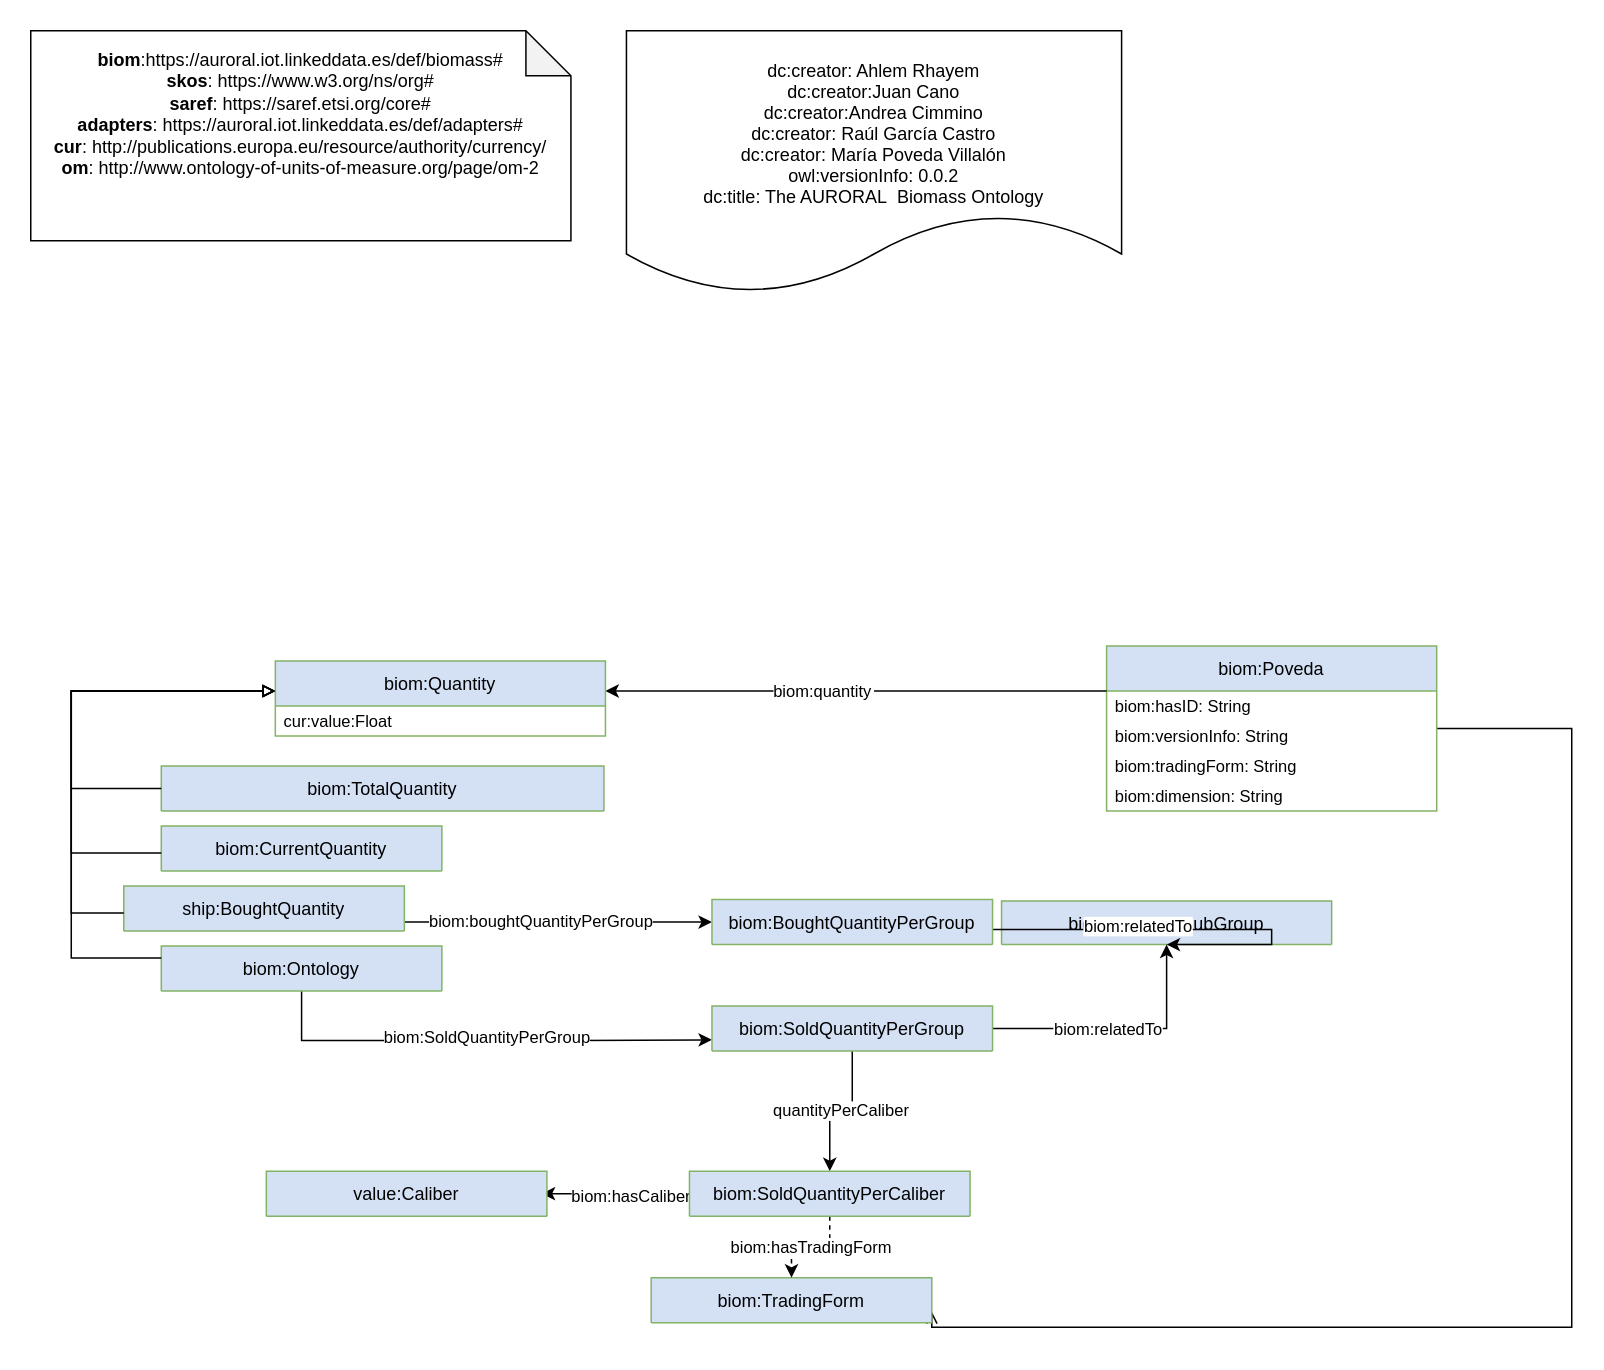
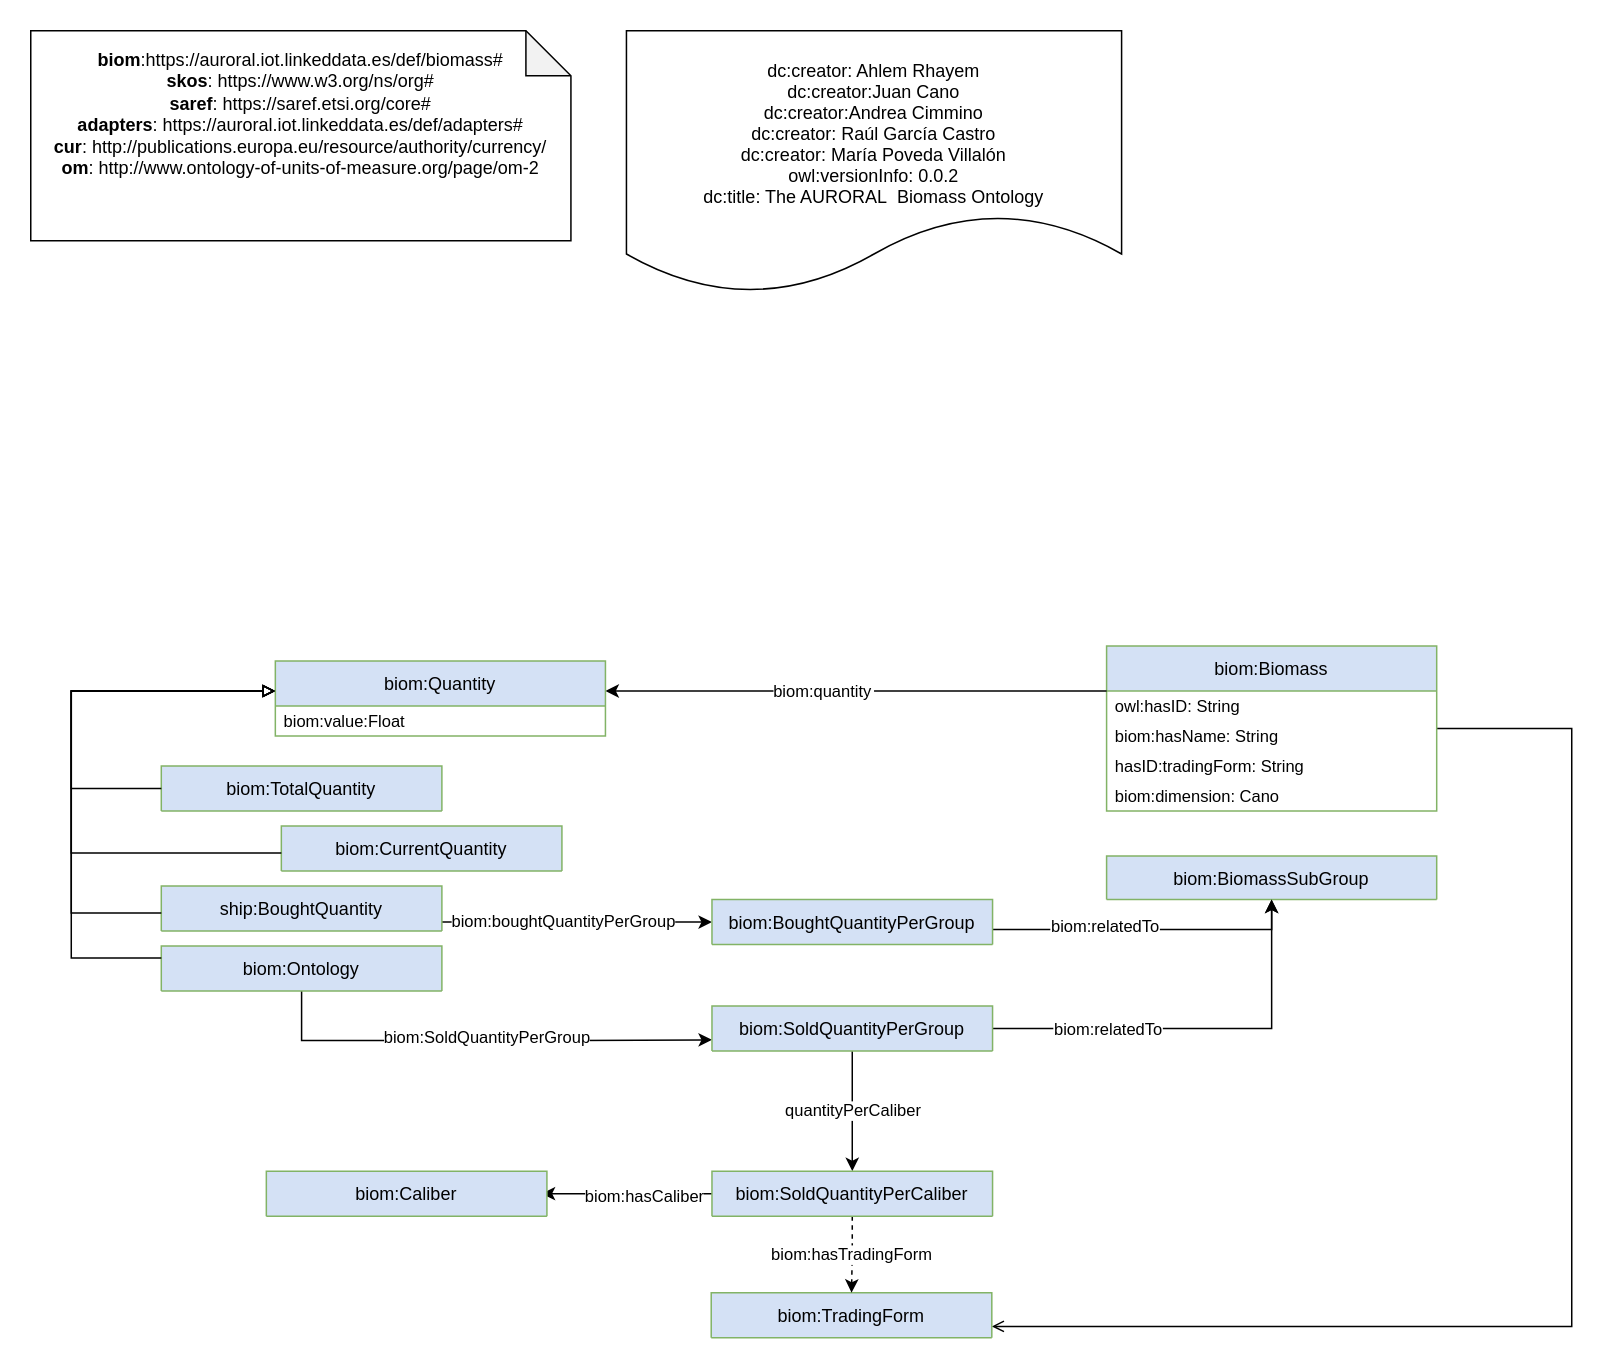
node "biom:Poveda": label "biom:Poveda" -> "biom:Biomass"
node "biom:hasID: String": label "biom:hasID: String" -> "owl:hasID: String"
node "cur:value:Float": label "cur:value:Float" -> "biom:value:Float"
node "biom:versionInfo: String": label "biom:versionInfo: String" -> "biom:hasName: String"
node "biom:tradingForm: String": label "biom:tradingForm: String" -> "hasID:tradingForm: String"
node "biom:TotalQuantity": size 443x45 -> 281x45
node "biom:dimension: String": label "biom:dimension: String" -> "biom:dimension: Cano"
node "biom:CurrentQuantity": moved (302, 848) -> (422, 848)
node "ship:BoughtQuantity": moved (264, 908) -> (302, 908)
node "biom:BiomassSubGroup": moved (1166, 923) -> (1271, 878)
node "biom:SoldQuantityPerCaliber": moved (830, 1193) -> (852, 1193)
node "value:Caliber": label "value:Caliber" -> "biom:Caliber"
node "biom:TradingForm": moved (791, 1300) -> (851, 1315)
